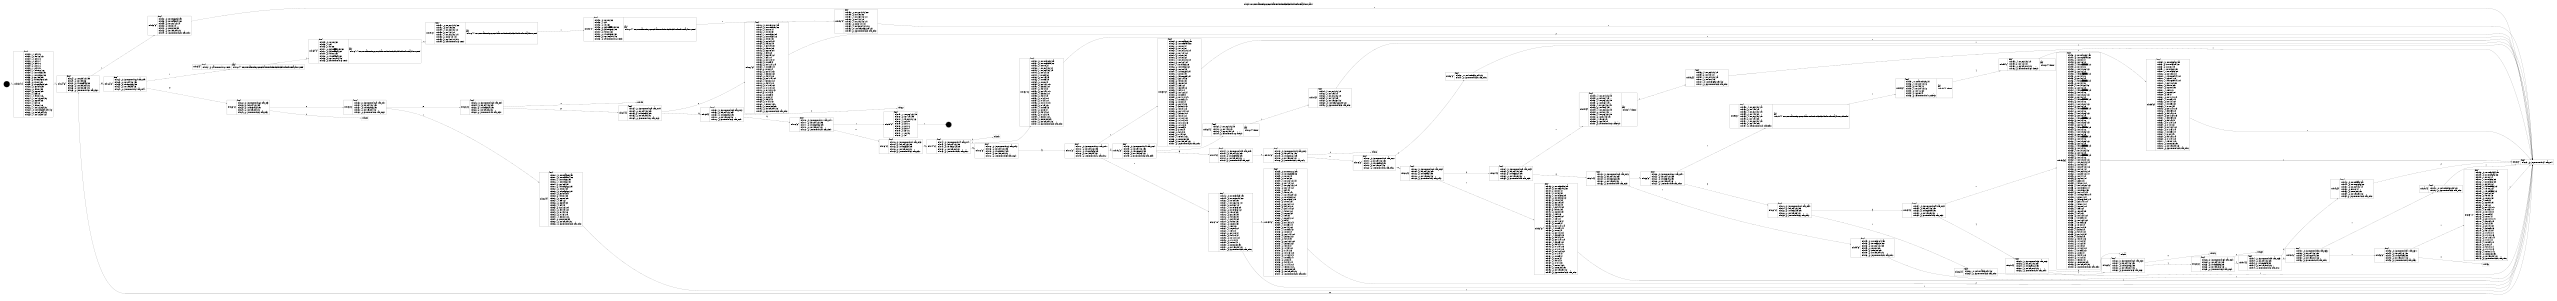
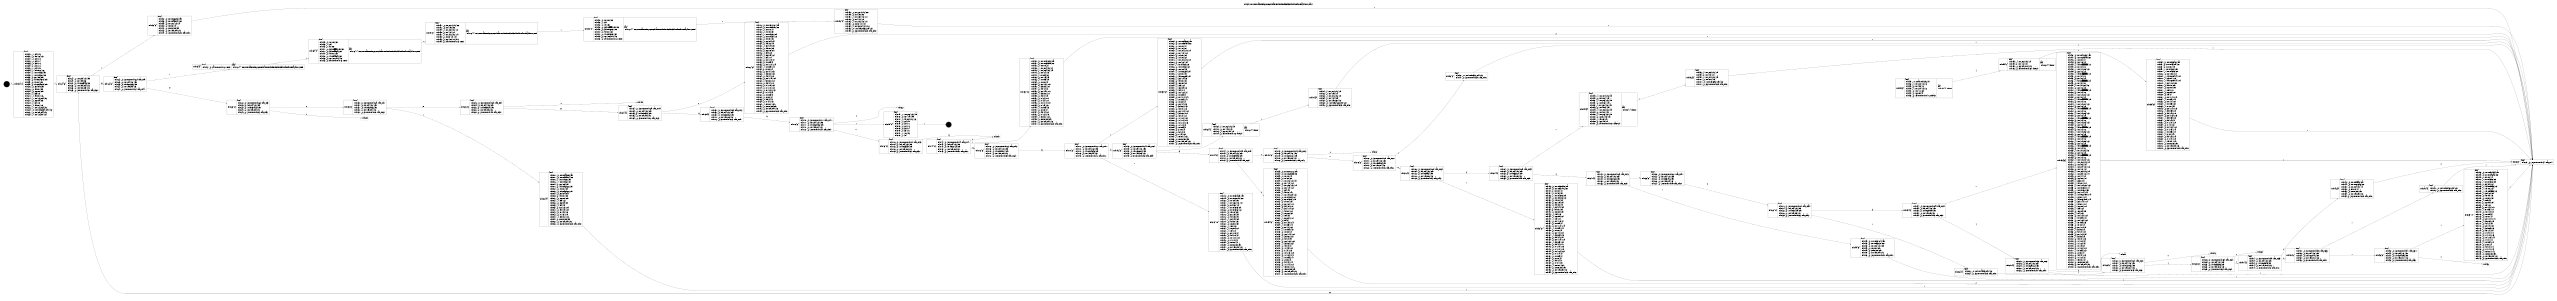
edge "0x4016f0 [28]" -> "0x402267": now "0x40170c [28]" -> "0x402267"
node "0x401f9e [30]": removed
edge "0x401728 [28]" -> "0x401744 [28]": now "0x401728 [28]" -> "0x402092"
edge "0x402148 [100]" -> "0x401c9f [167]": now "0x4017b4 [28]" -> "0x401c9f [167]"
